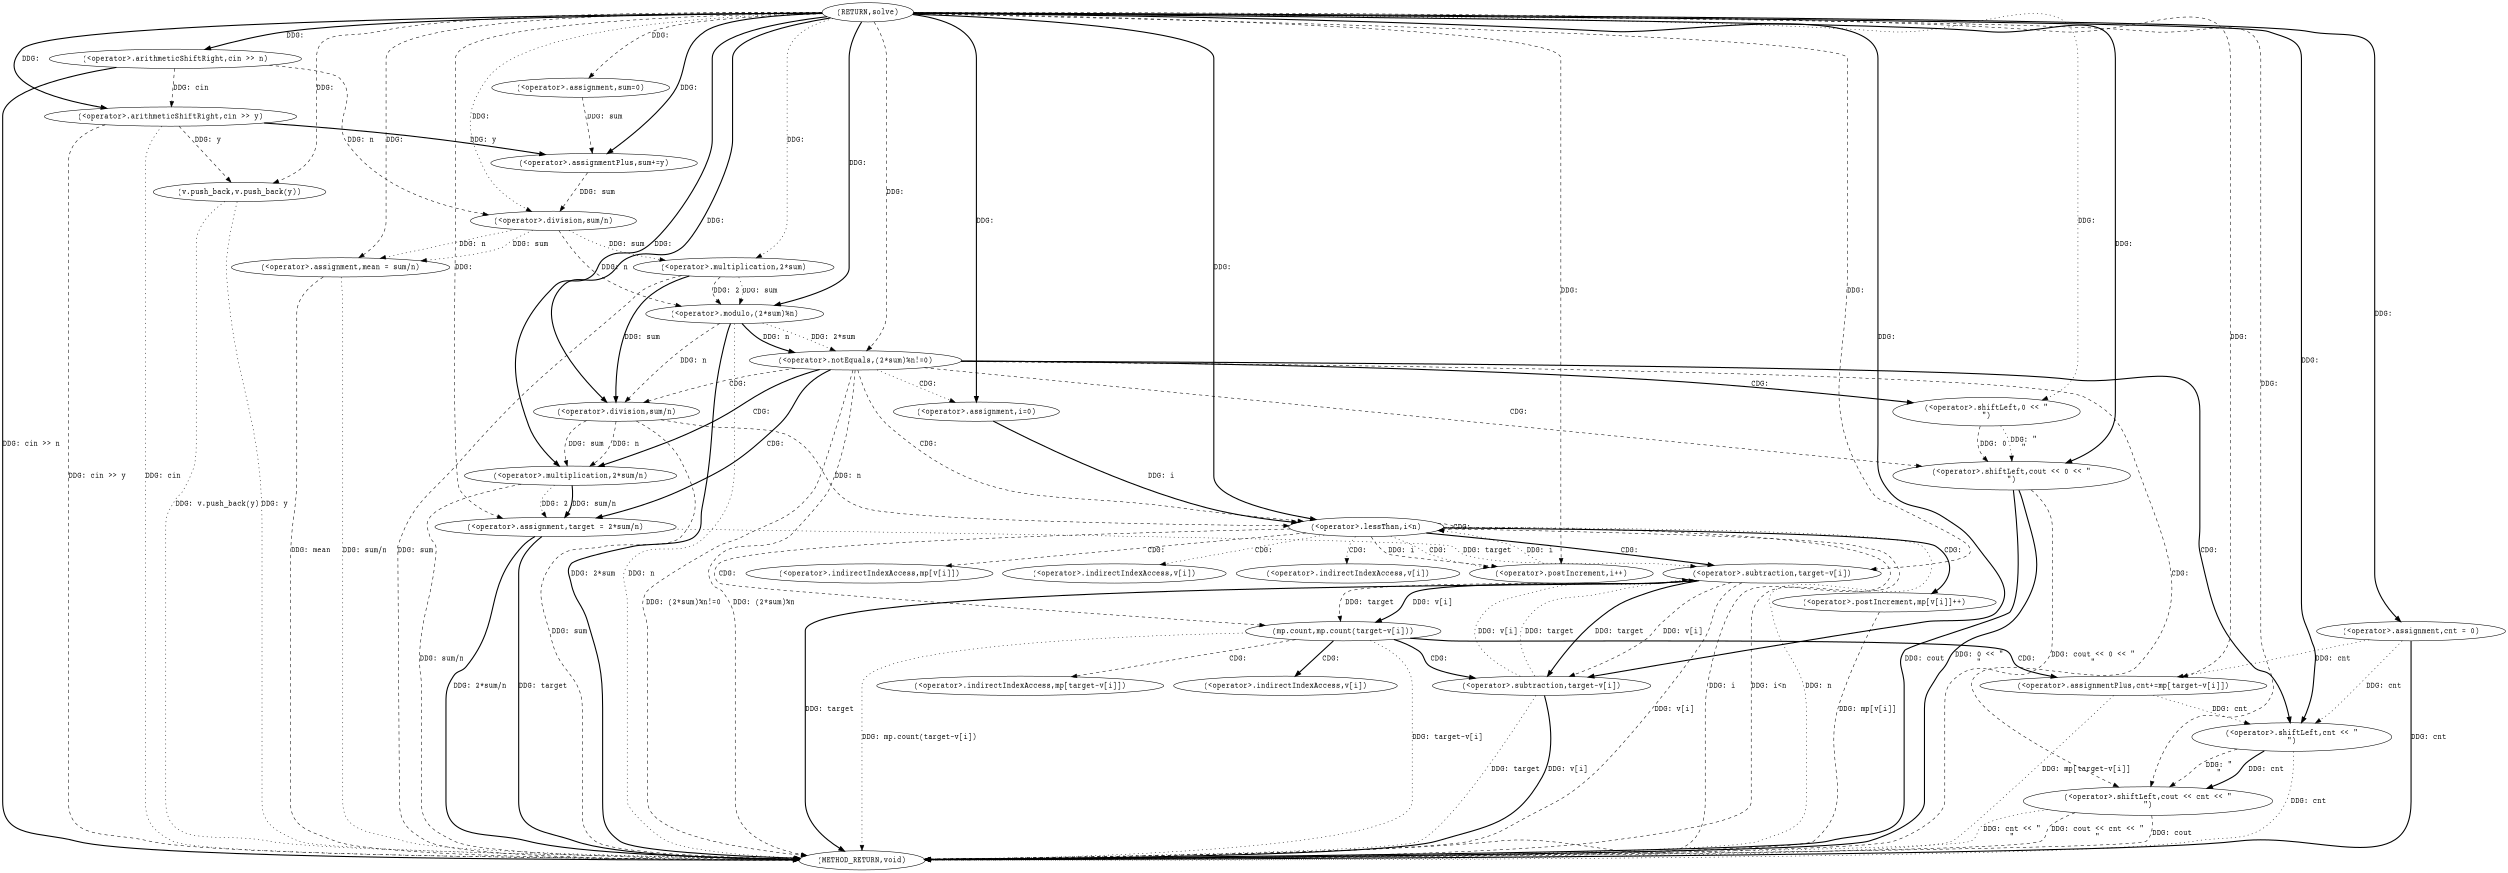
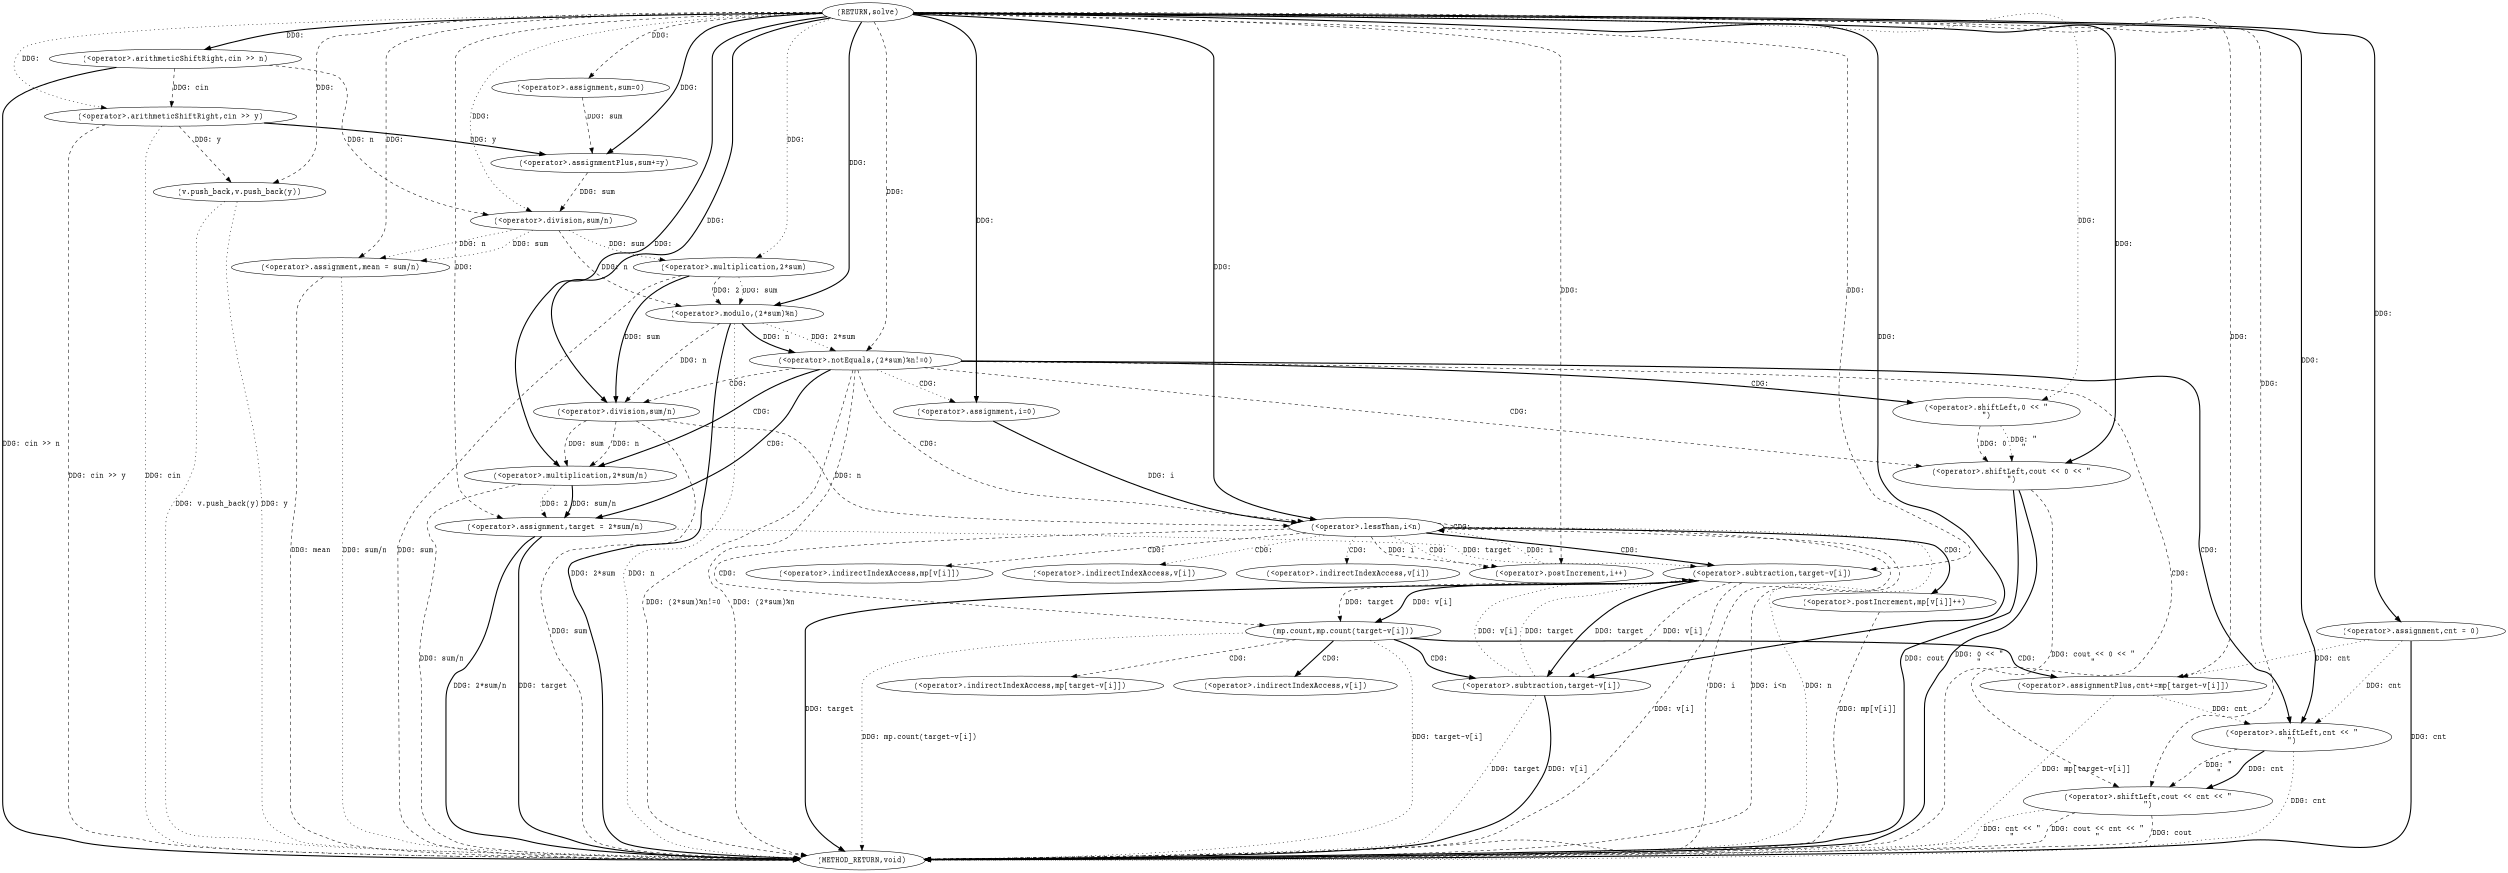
edge "(RETURN,solve)" -> "(<operator>.arithmeticShiftRight,cin >> y)": style bold -> dotted
